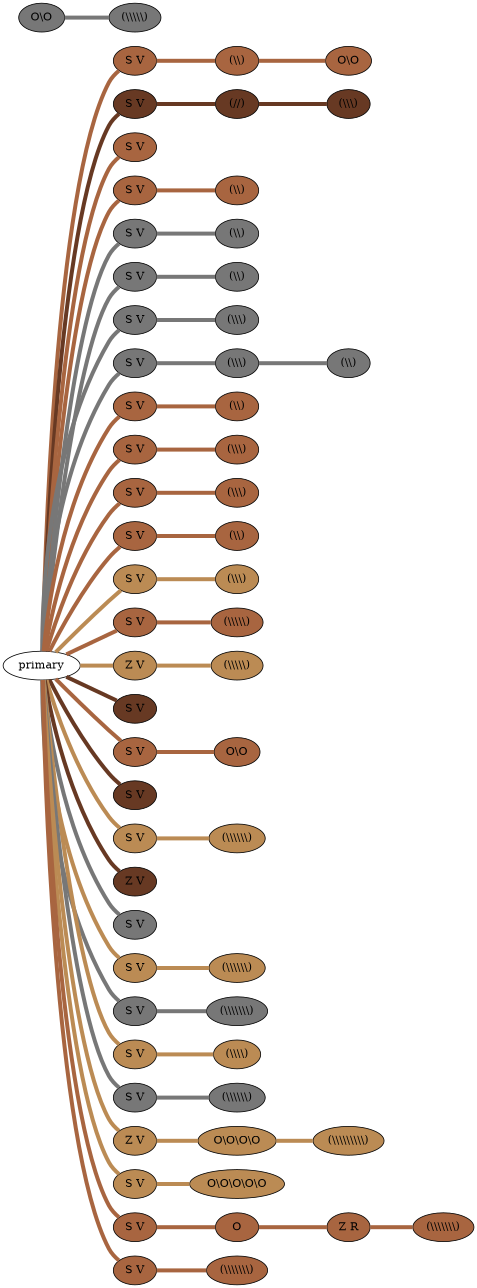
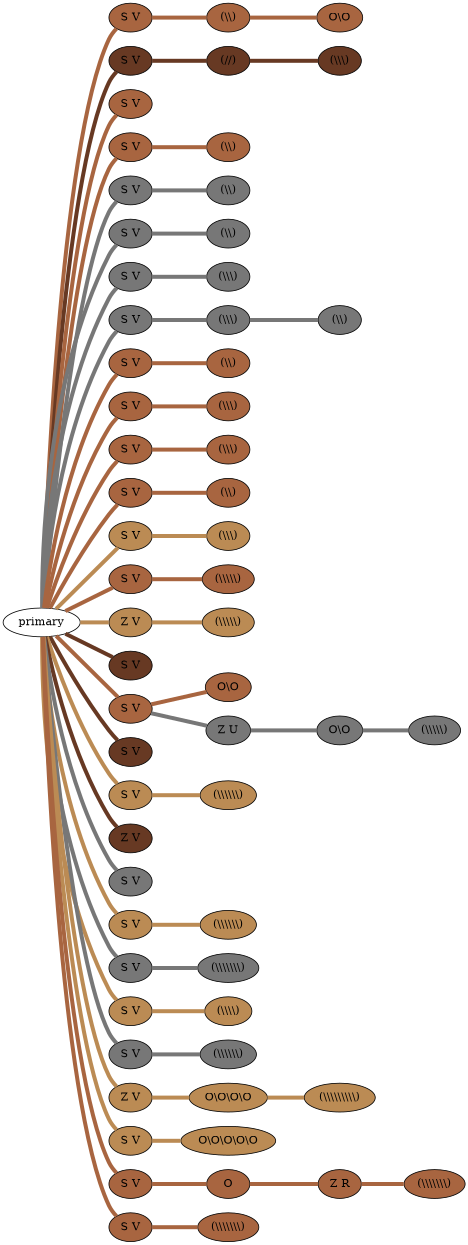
node "Z U": added
